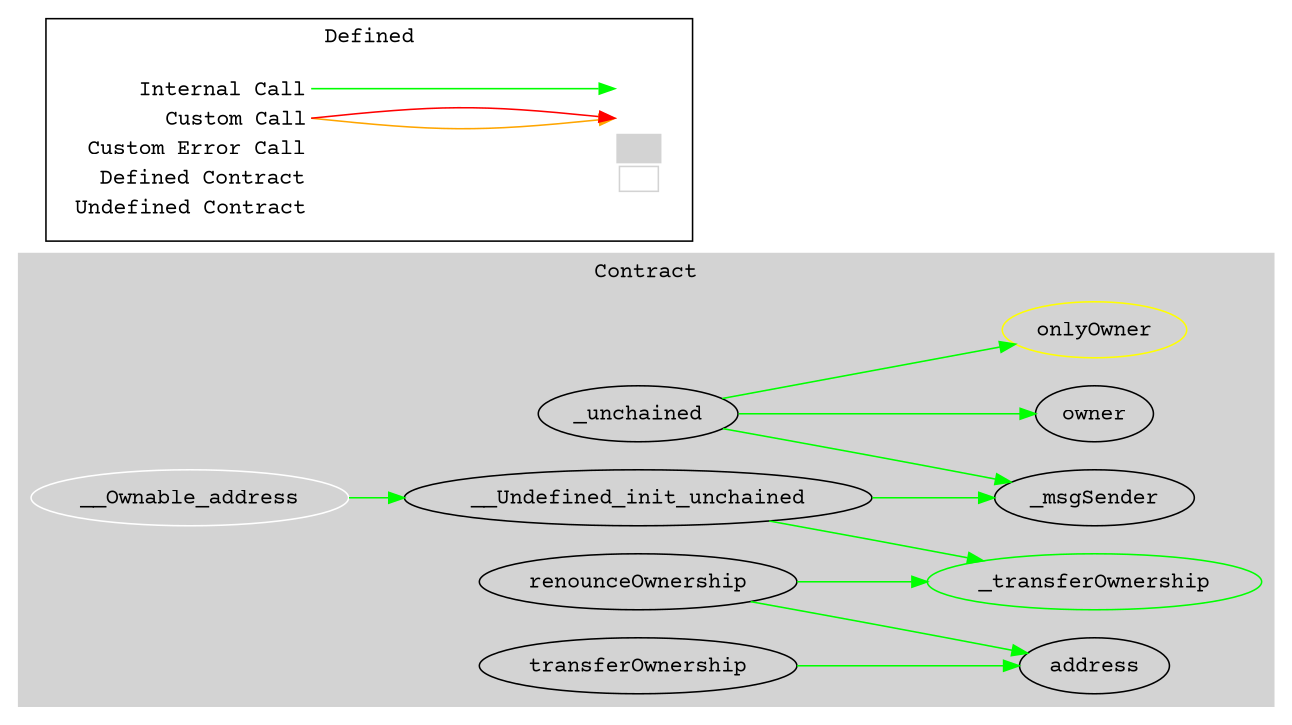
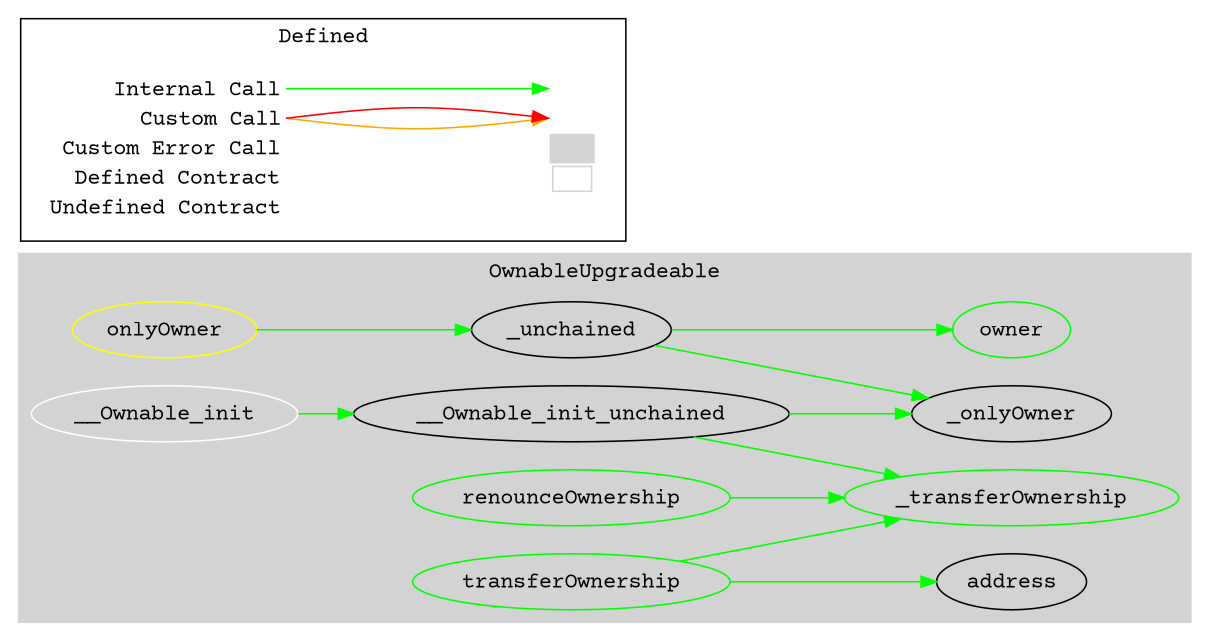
cluster "Contract": label "Contract" -> "OwnableUpgradeable"
edge "_unchained" -> "onlyOwner": reversed
node "owner": color black -> green
node "__Ownable_address": label "__Ownable_address" -> "__Ownable_init"
node "__Undefined_init_unchained": label "__Undefined_init_unchained" -> "__Ownable_init_unchained"
node "_msgSender": label "_msgSender" -> "_onlyOwner"
edge "transferOwnership" -> "_transferOwnership": added
node "renounceOwnership": color black -> green
edge "renounceOwnership" -> "address": removed
node "transferOwnership": color black -> green
